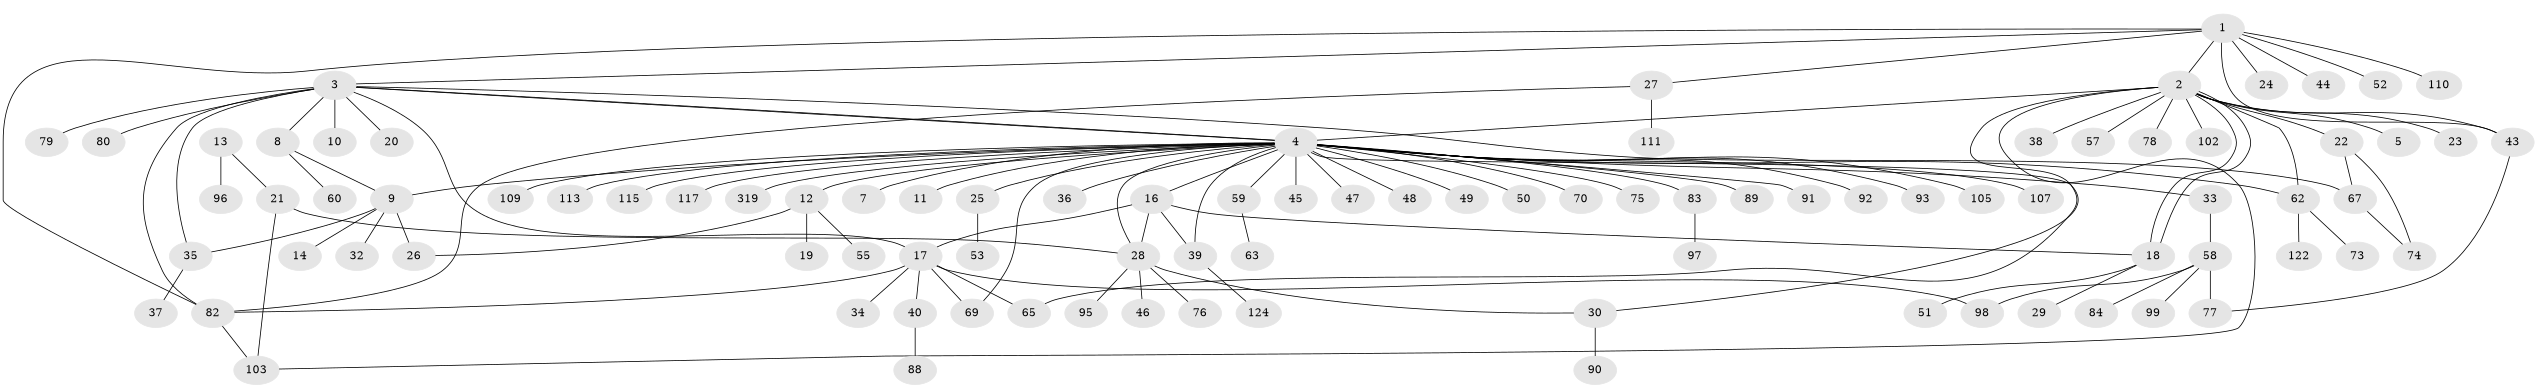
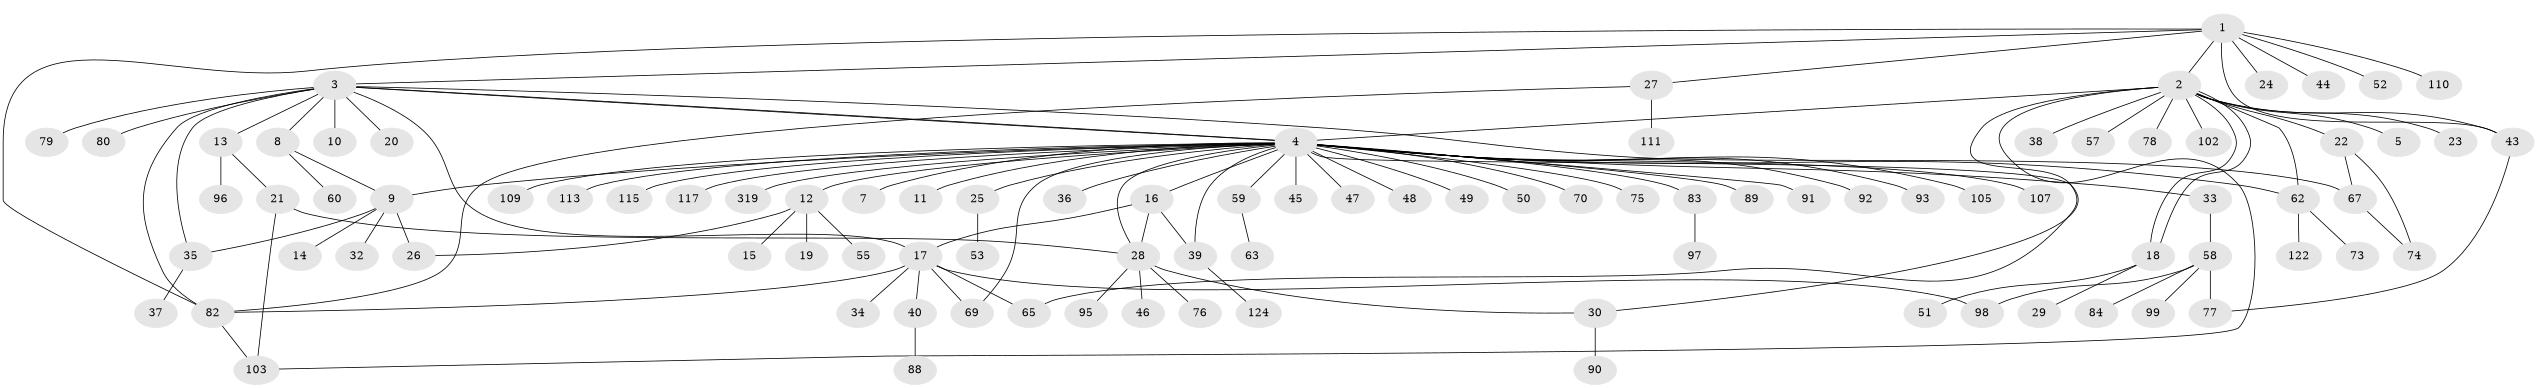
edge "3" -- "13": added
edge "16" -- "18": removed
node "15": added
